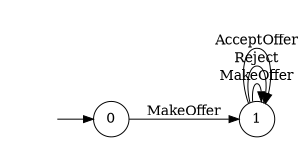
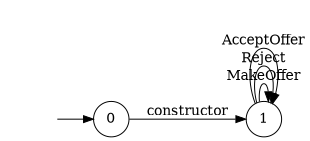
edge "0" -> "1": label "MakeOffer" -> "constructor"
